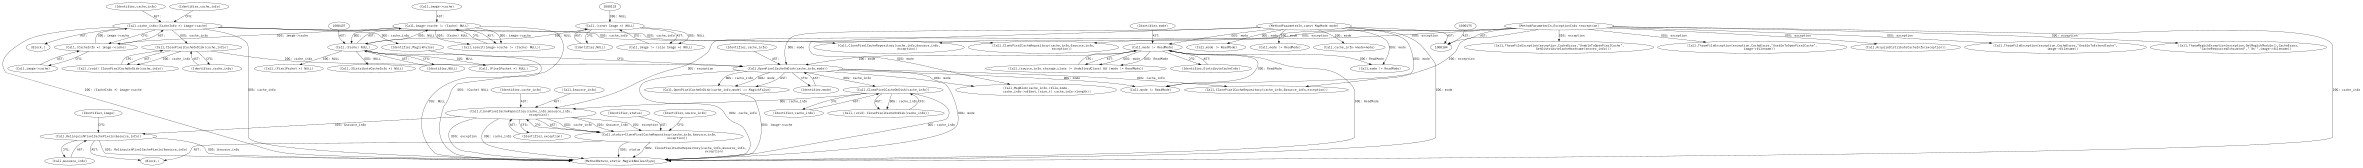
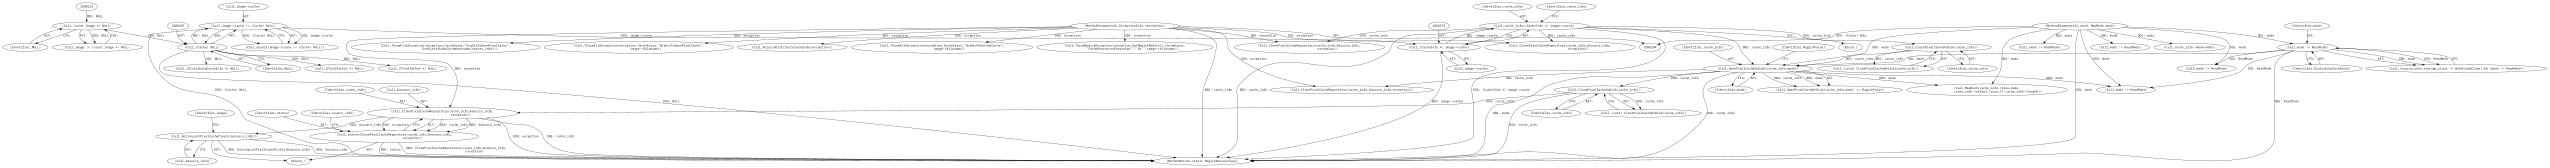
edge "(Call,cache_info=(CacheInfo *) image->cache)" -> "(Identifier,MagickFalse)": now "(Call,cache_info=(CacheInfo *) image->cache)" -> "(Call,OpenPixelCacheOnDisk(cache_info,mode))"
edge "(MethodParameterIn,const MapMode mode)" -> "1000104": label "AST: " -> "DDG: (Cache) NULL"
edge "1000175" -> "1000104": now "1000175" -> "(Call,(CacheInfo *) image->cache)"
node "(Call,image != (size Image *) NULL)": label "(Call,image != (size Image *) NULL)" -> "(Call,image != (const Image *) NULL)"
node "(Identifier,exception)": removed
edge "(Call,OpenPixelCacheOnDisk(cache_info,mode) == MagickFalse)" -> "(MethodReturn,static MagickBooleanType)": now "(Call,(CacheInfo *) image->cache)" -> "(MethodReturn,static MagickBooleanType)"
